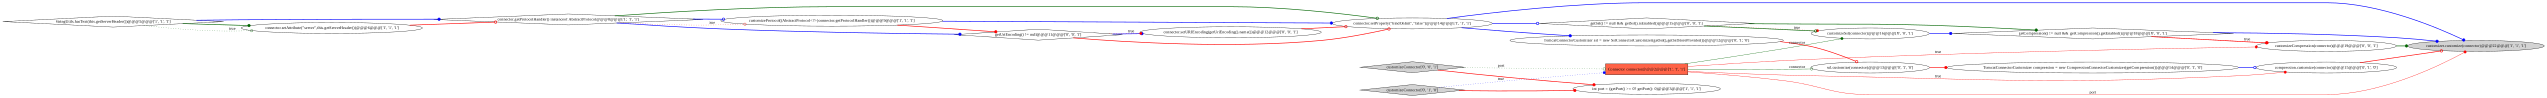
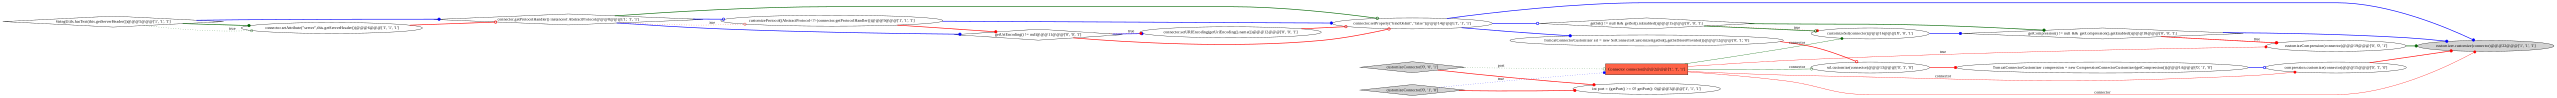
edge "compression.customize(connector)@@@15@@@['0', '1', '0']" -> "customizer.customize(connector)@@@22@@@['1', '1', '1']": arrowhead odot -> dot
edge "Connector connector@@@2@@@['1', '1', '1']" -> "compression.customize(connector)@@@15@@@['0', '1', '0']": label "true" -> "connector"
edge "Connector connector@@@2@@@['1', '1', '1']" -> "customizer.customize(connector)@@@22@@@['1', '1', '1']": label "port" -> "connector"
